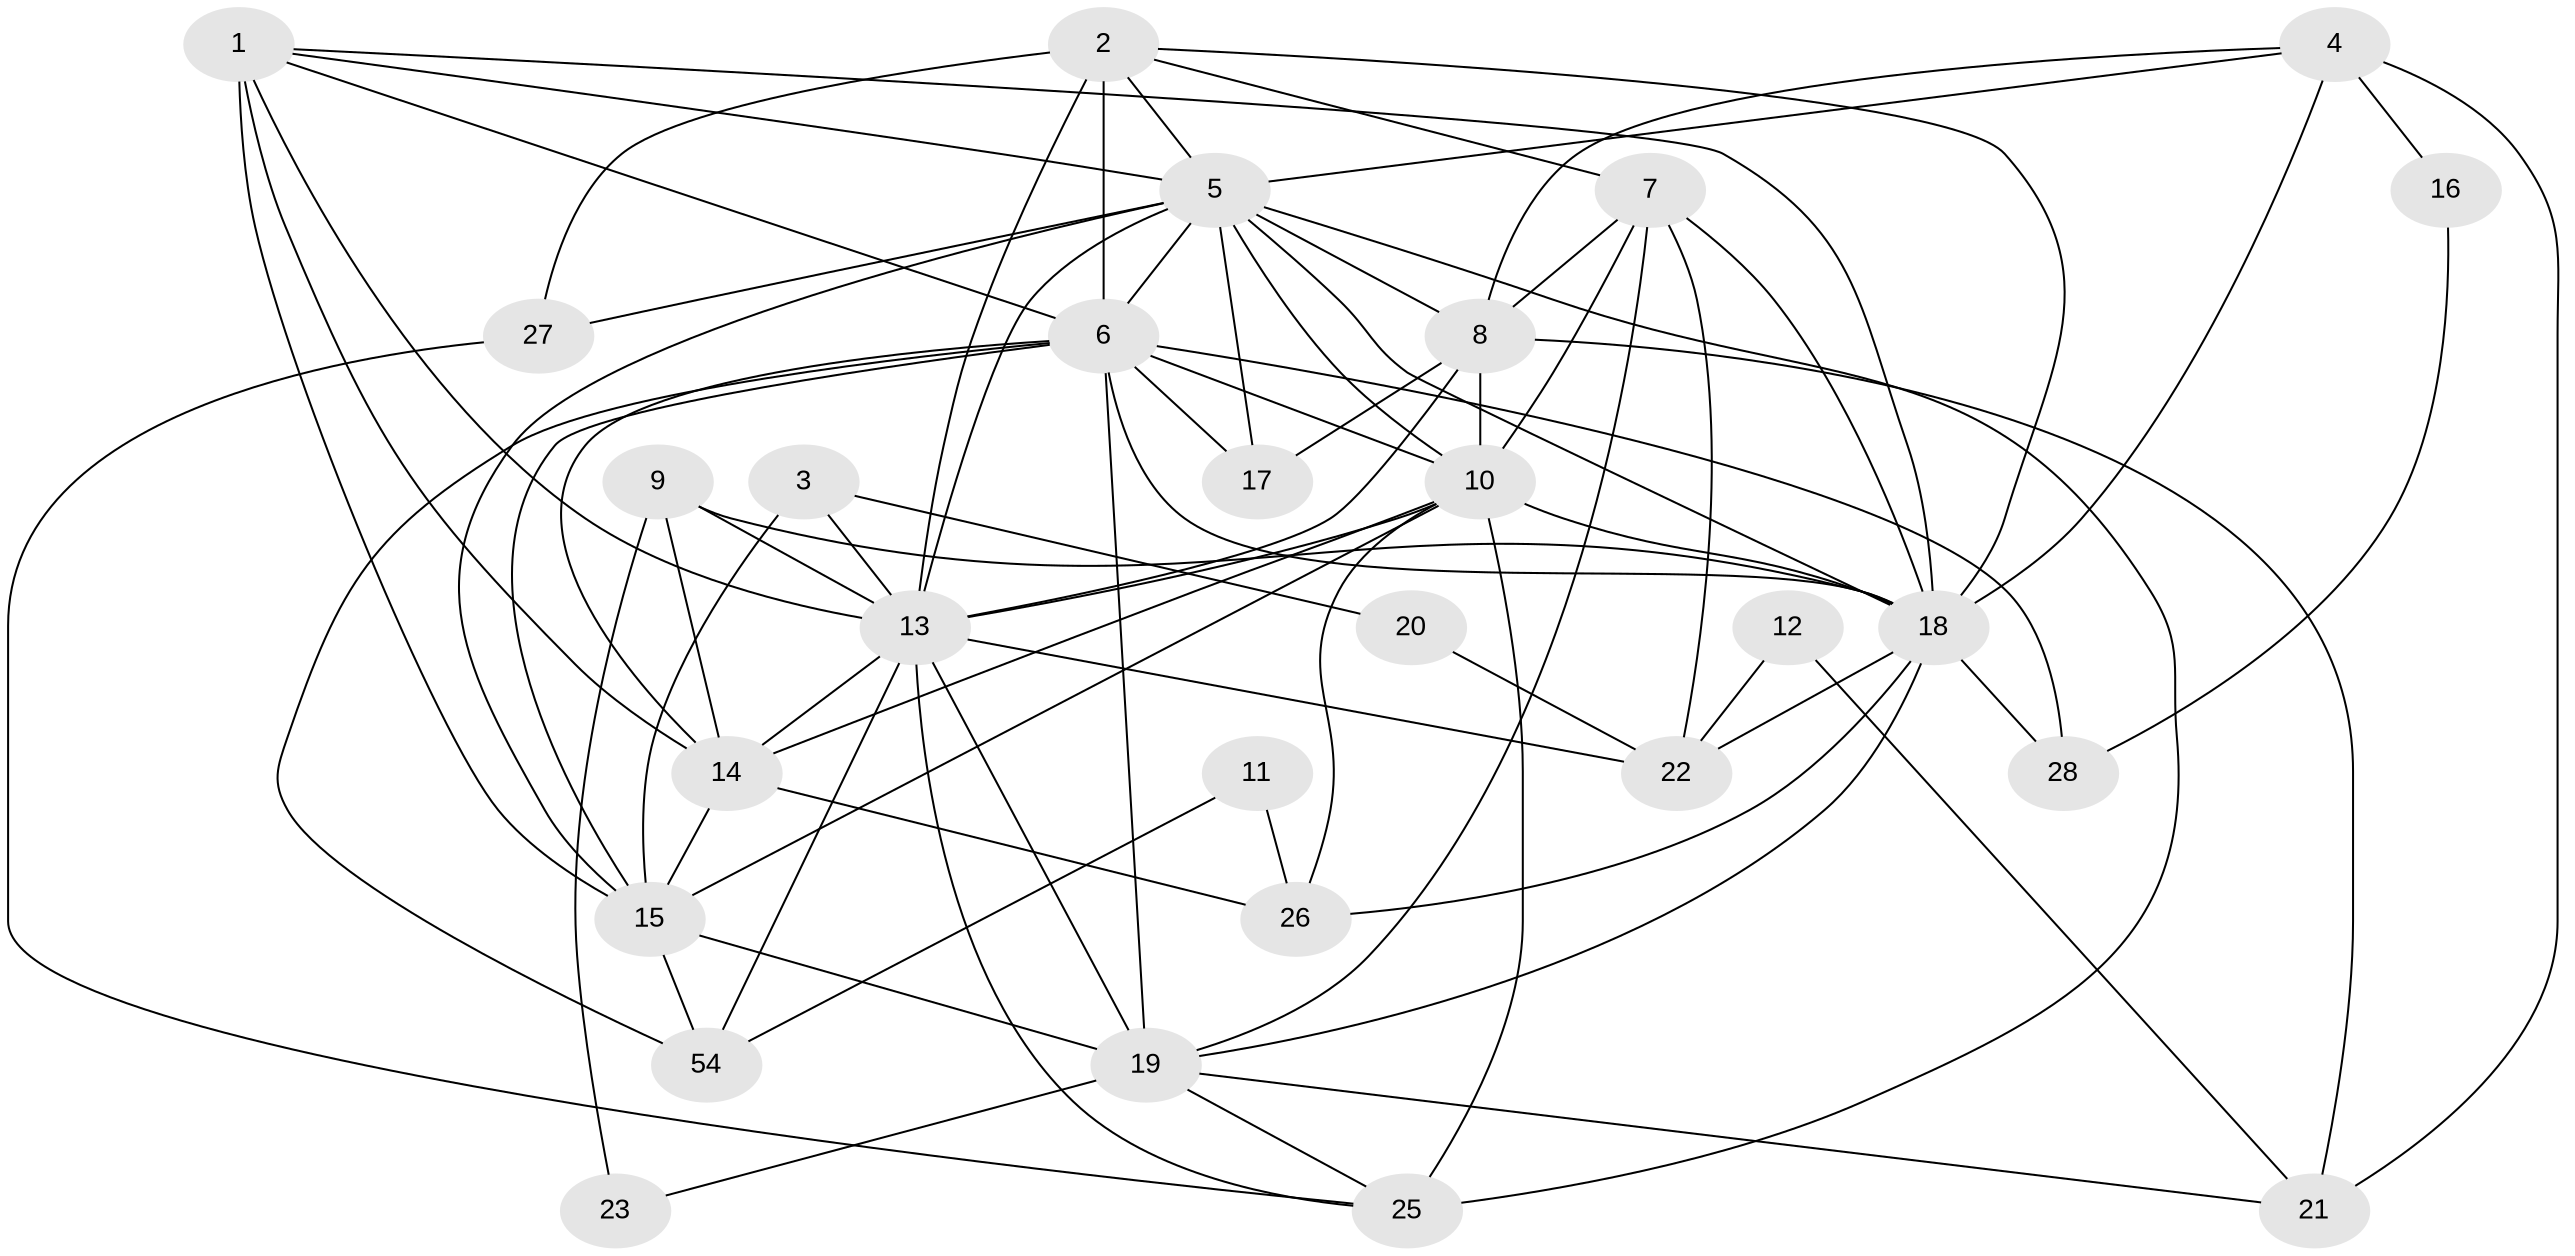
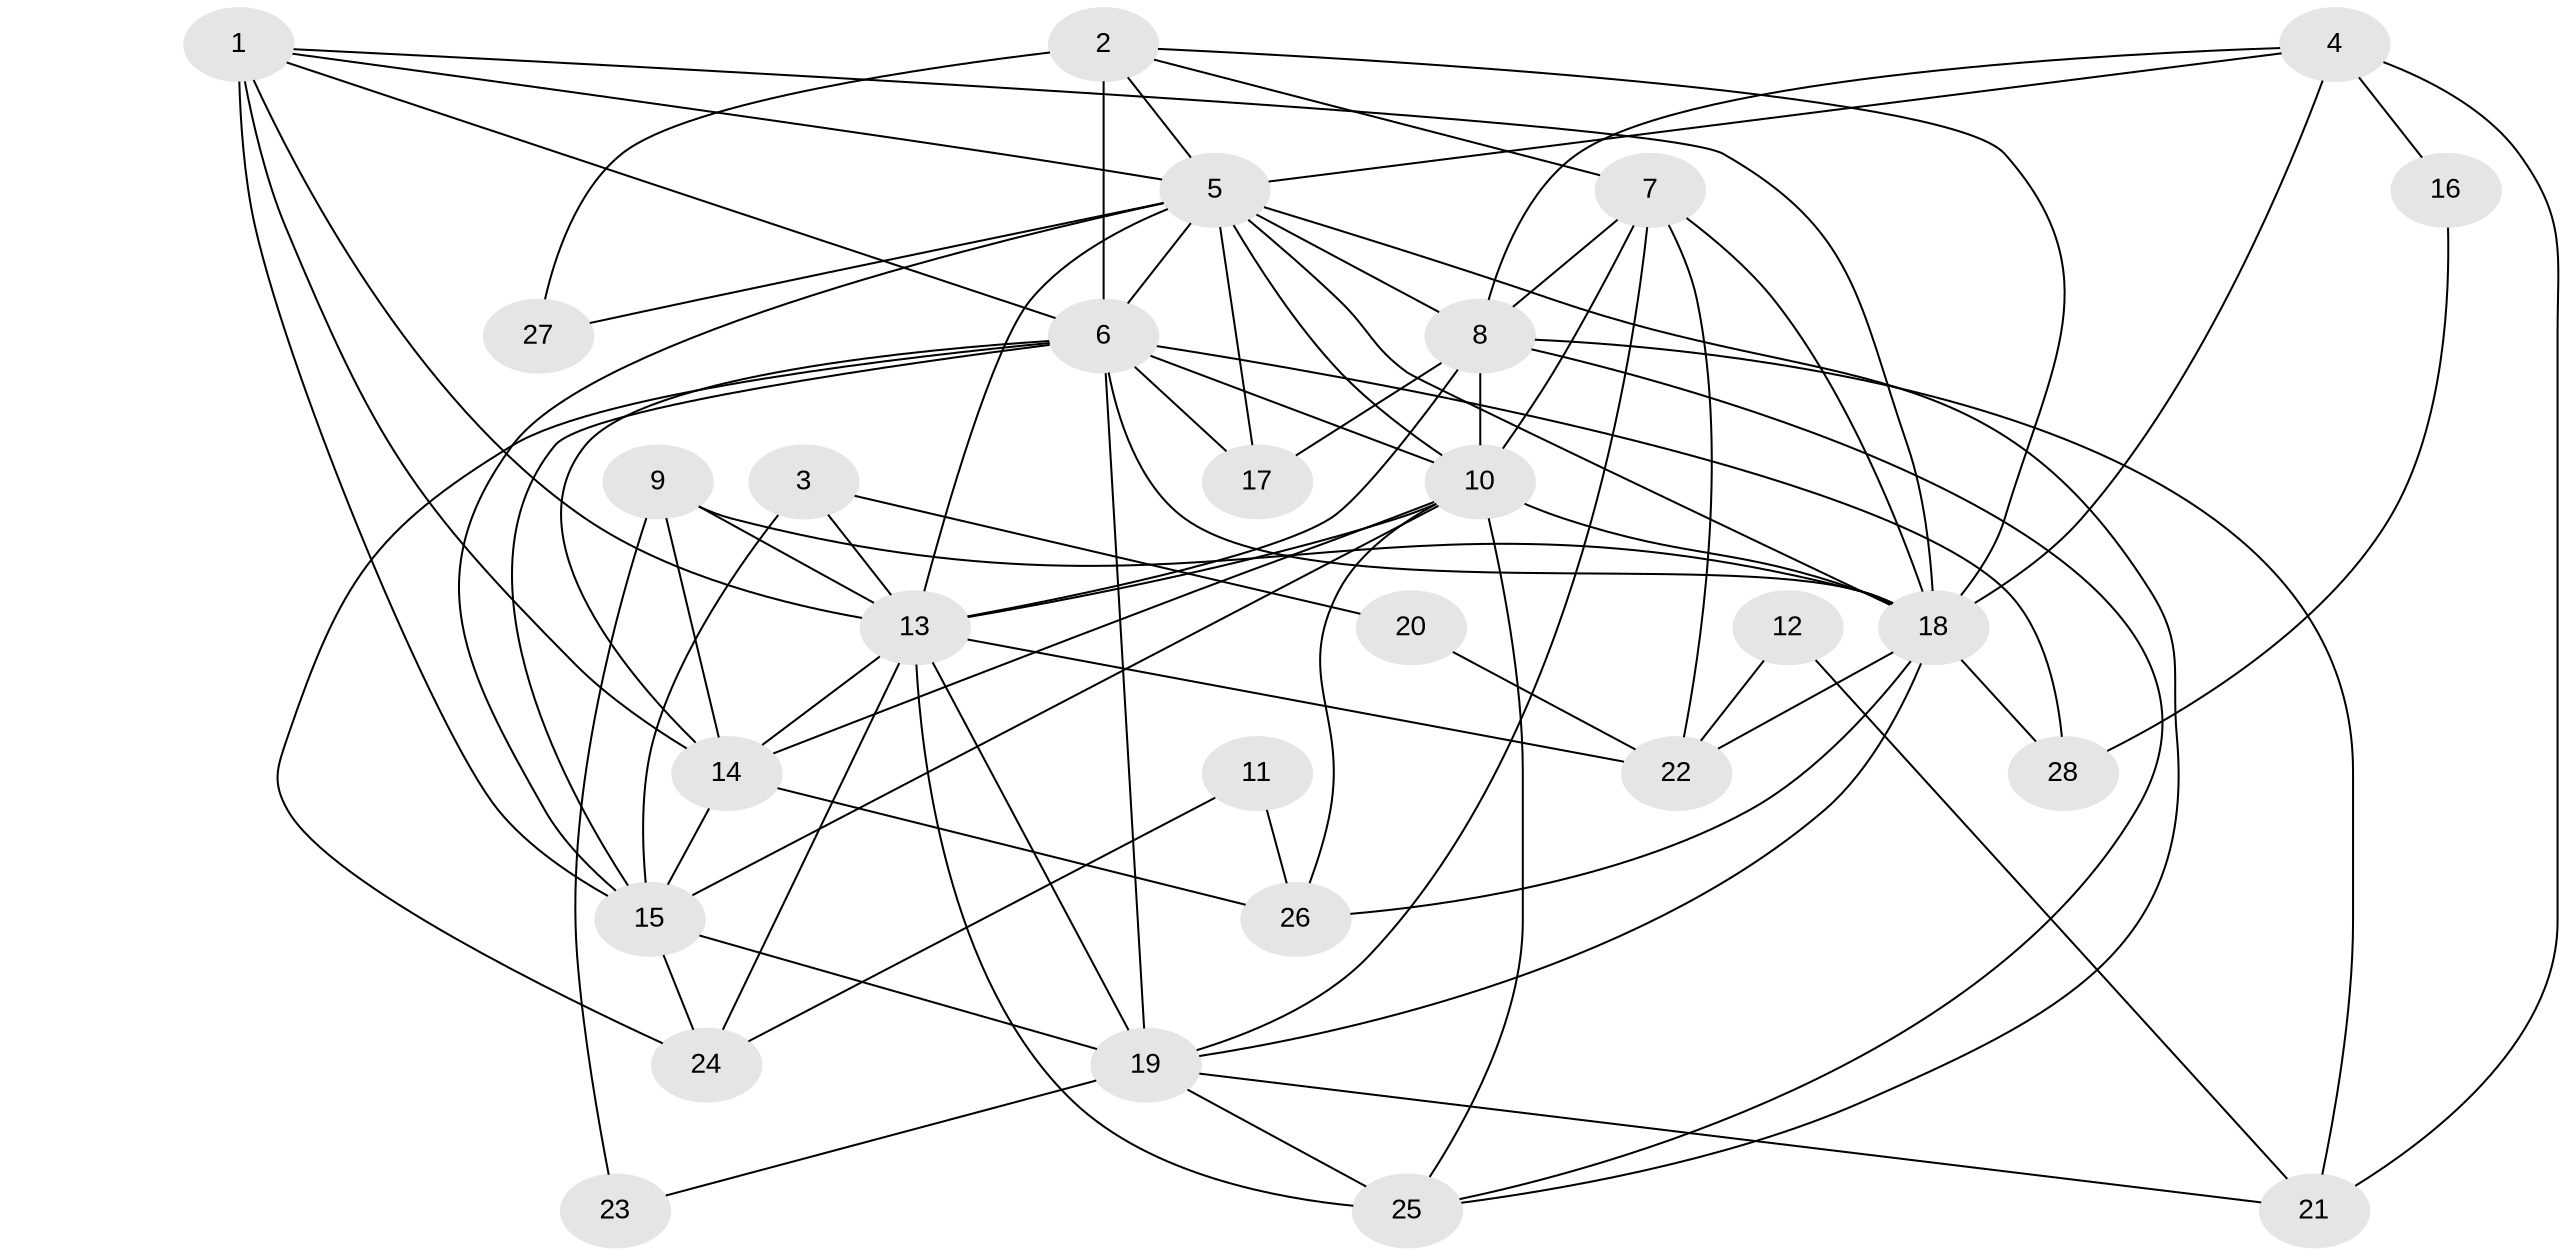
edge "2" -- "13": removed
edge "27" -- "25": now "8" -- "25"
node "54": label "54" -> "24"
